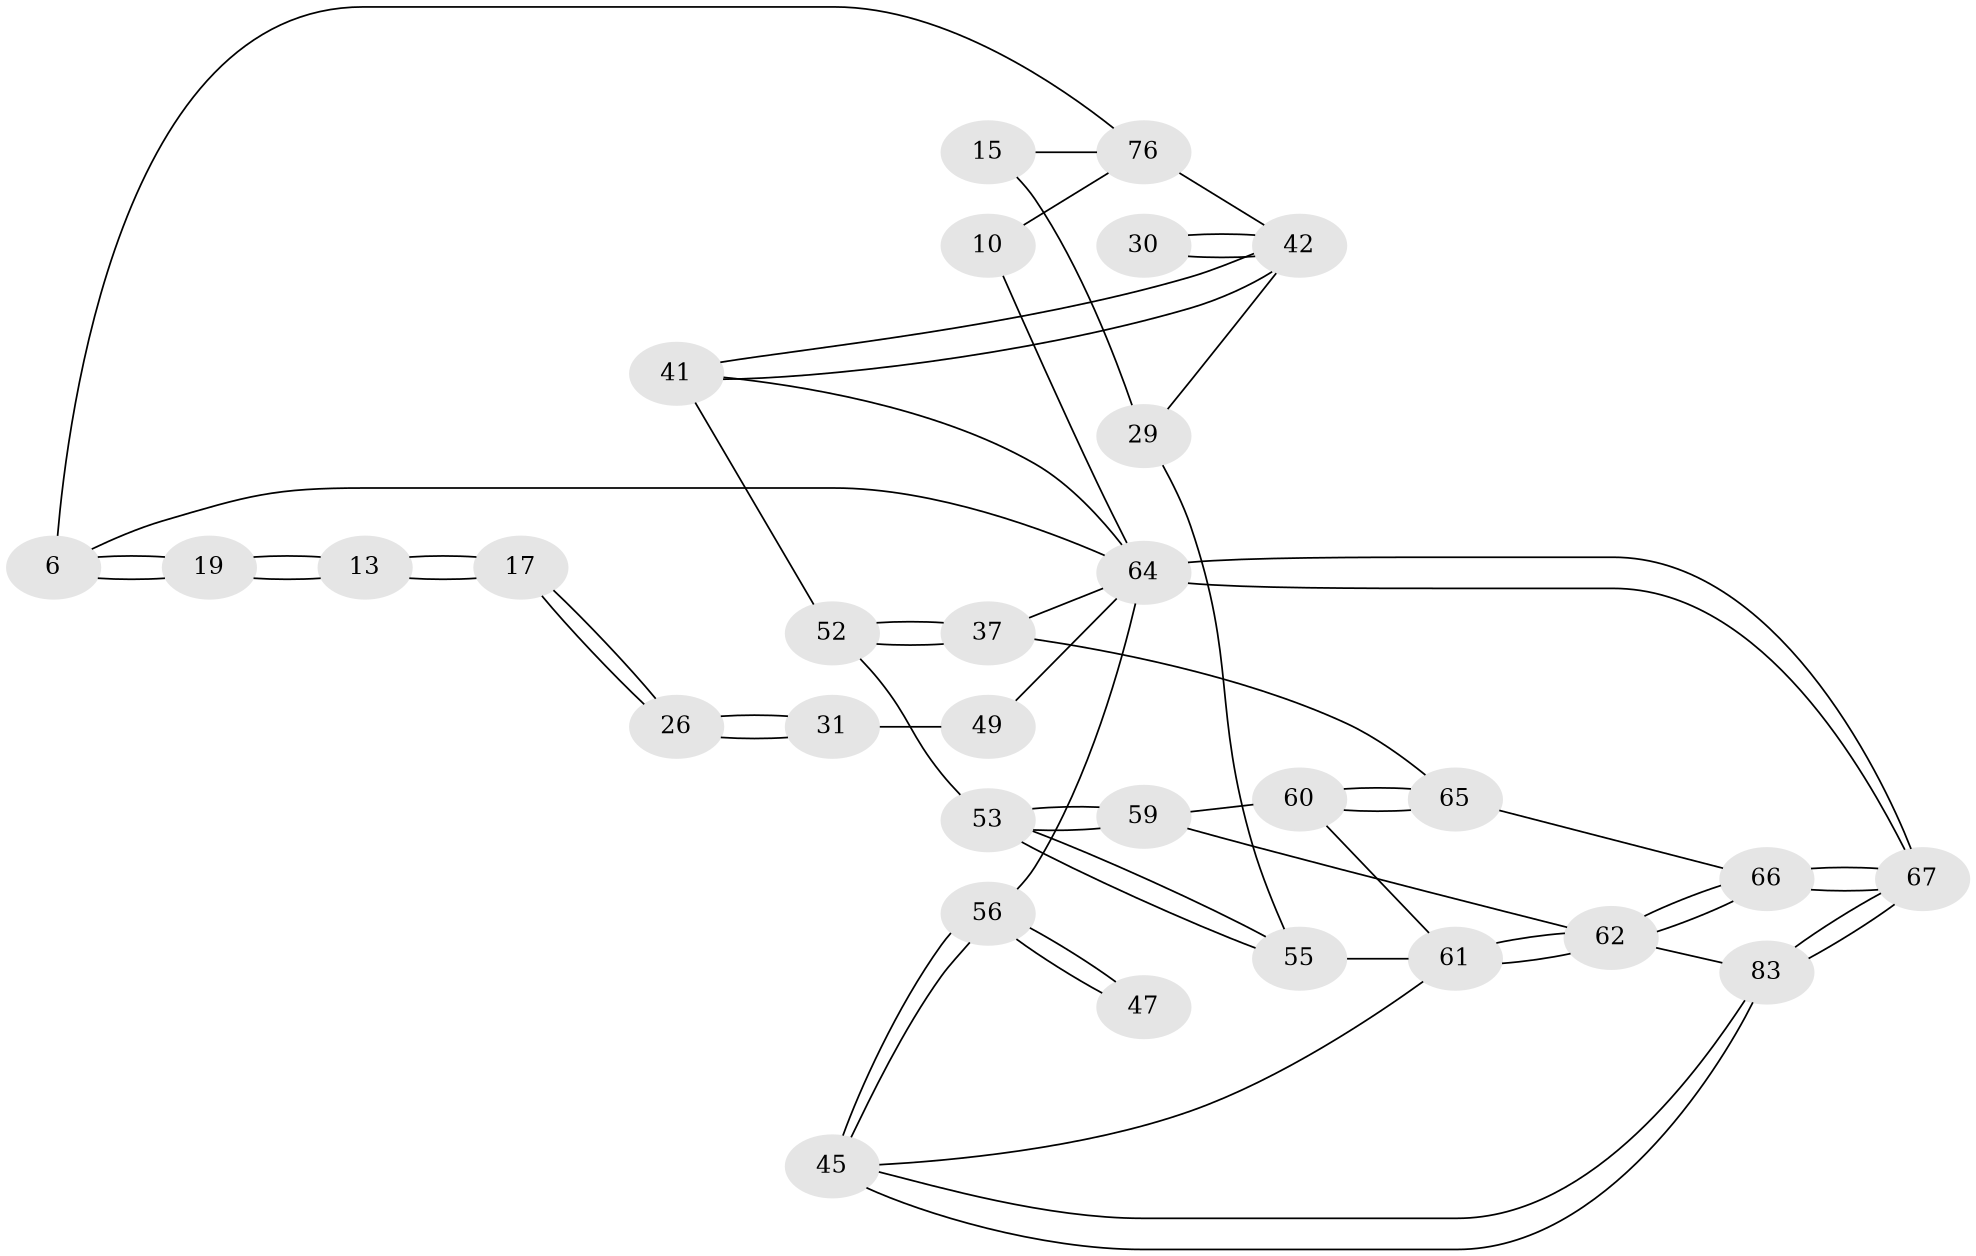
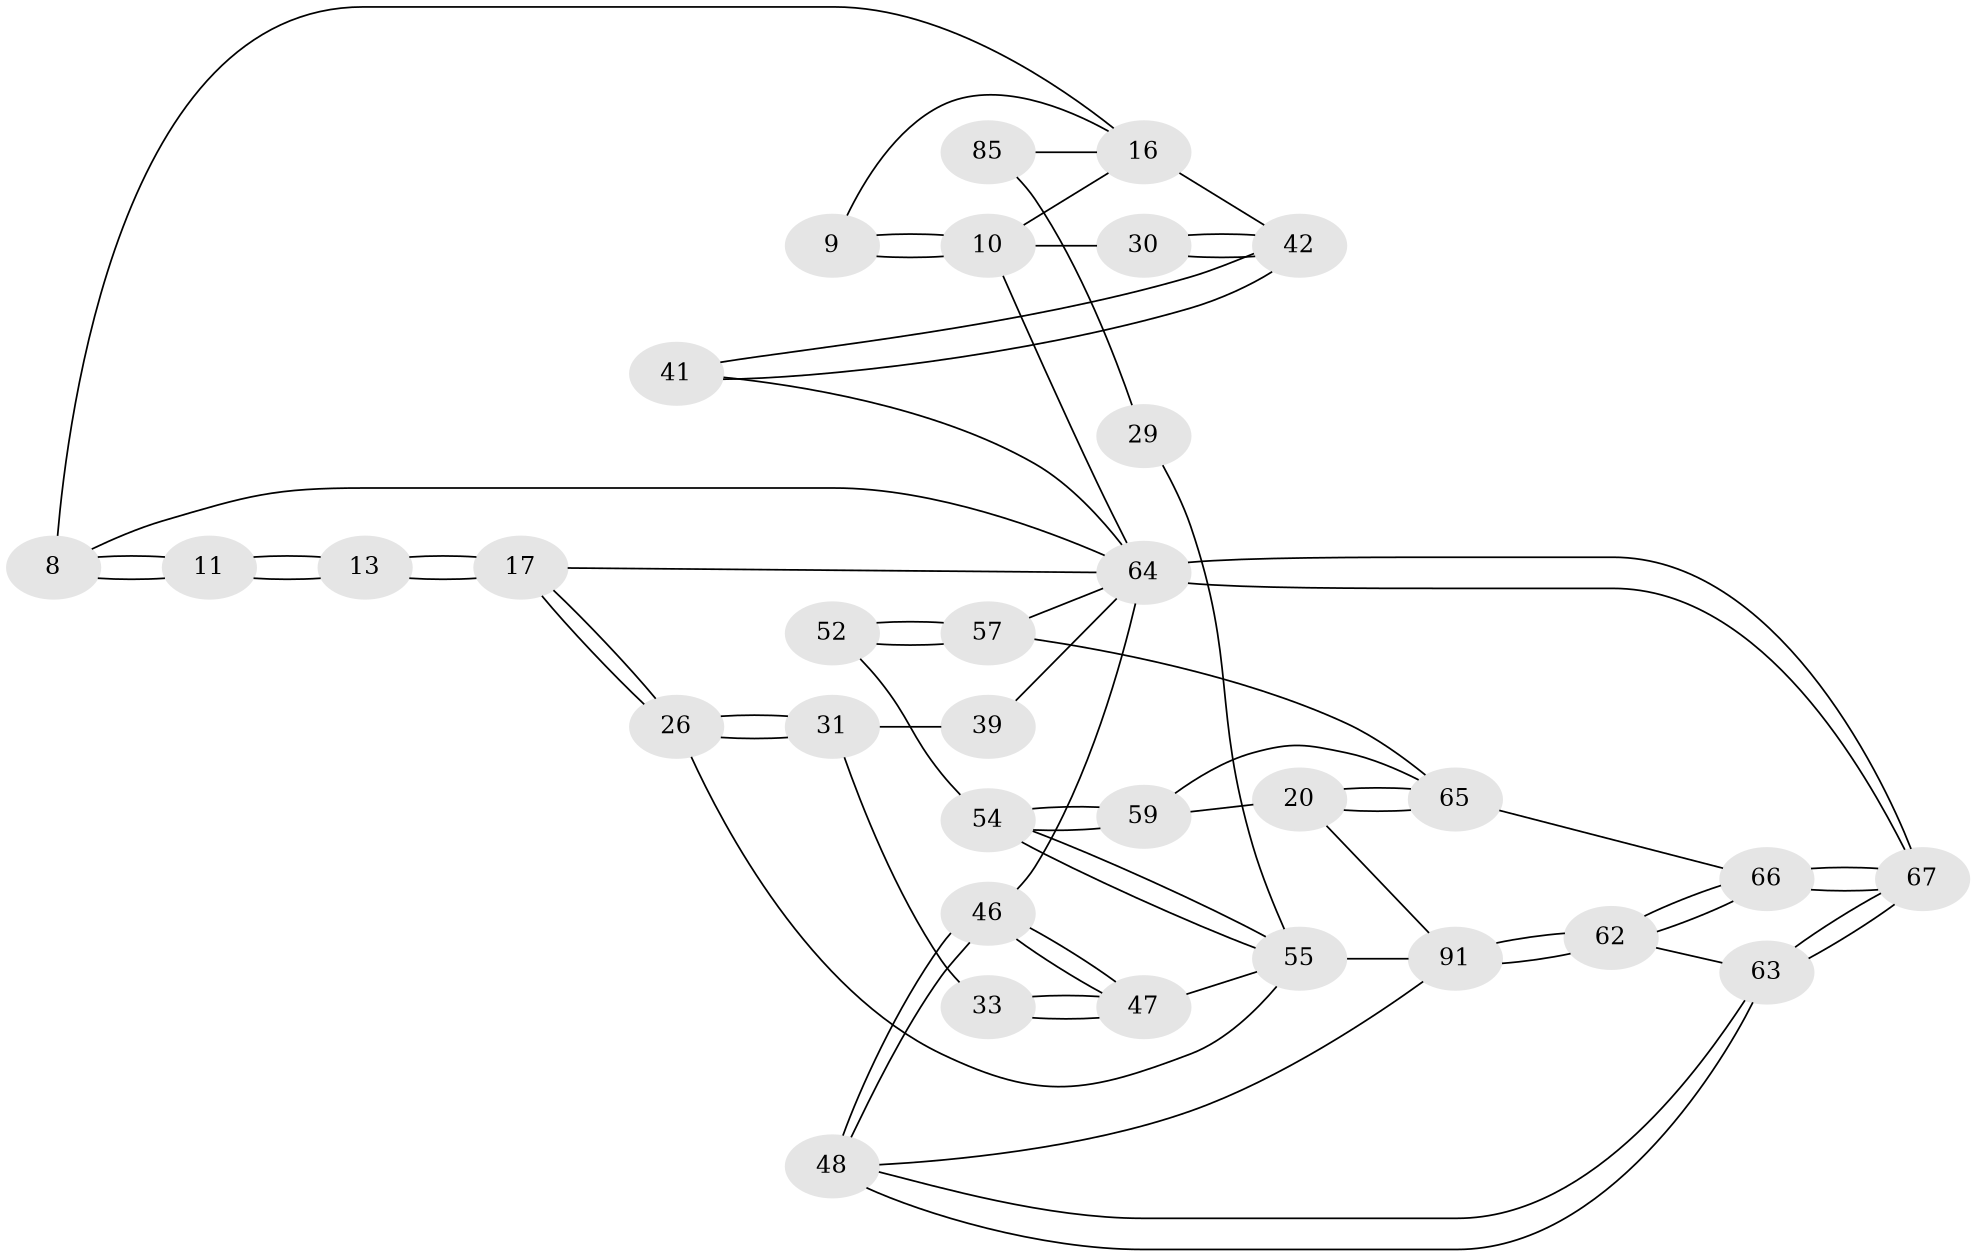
node "15": label "15" -> "85"
node "76": label "76" -> "16"
node "9": added
edge "10" -- "30": added
edge "42" -- "29": removed
edge "41" -- "52": removed
node "6": label "6" -> "8"
node "19": label "19" -> "11"
edge "17" -- "64": added
node "37": label "37" -> "57"
node "49": label "49" -> "39"
node "60": label "60" -> "20"
node "53": label "53" -> "54"
edge "59" -- "62": now "59" -- "65"
node "56": label "56" -> "46"
node "61": label "61" -> "91"
node "83": label "83" -> "63"
edge "55" -- "47": added
node "33": added
edge "26" -- "55": added
node "45": label "45" -> "48"
